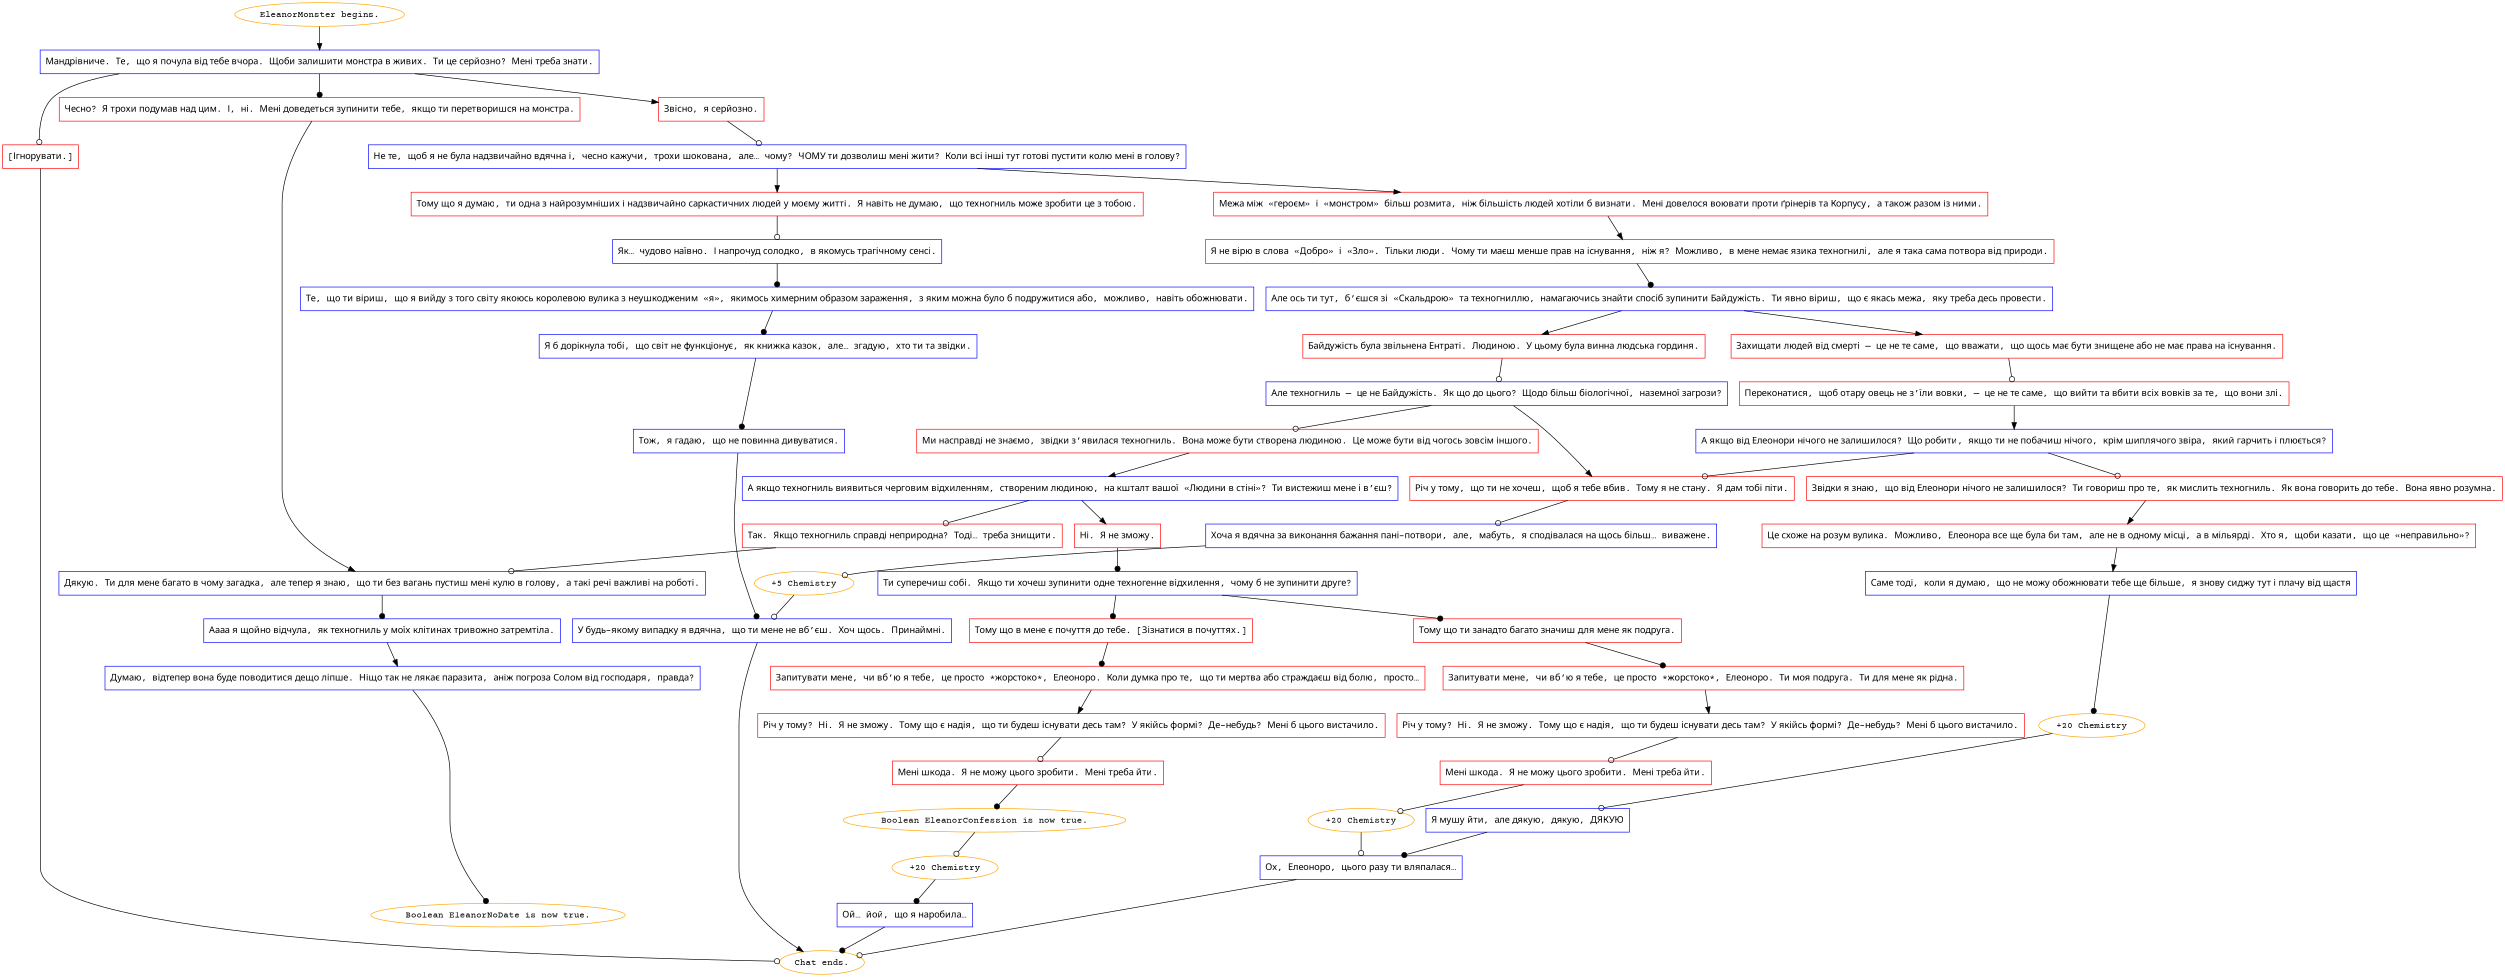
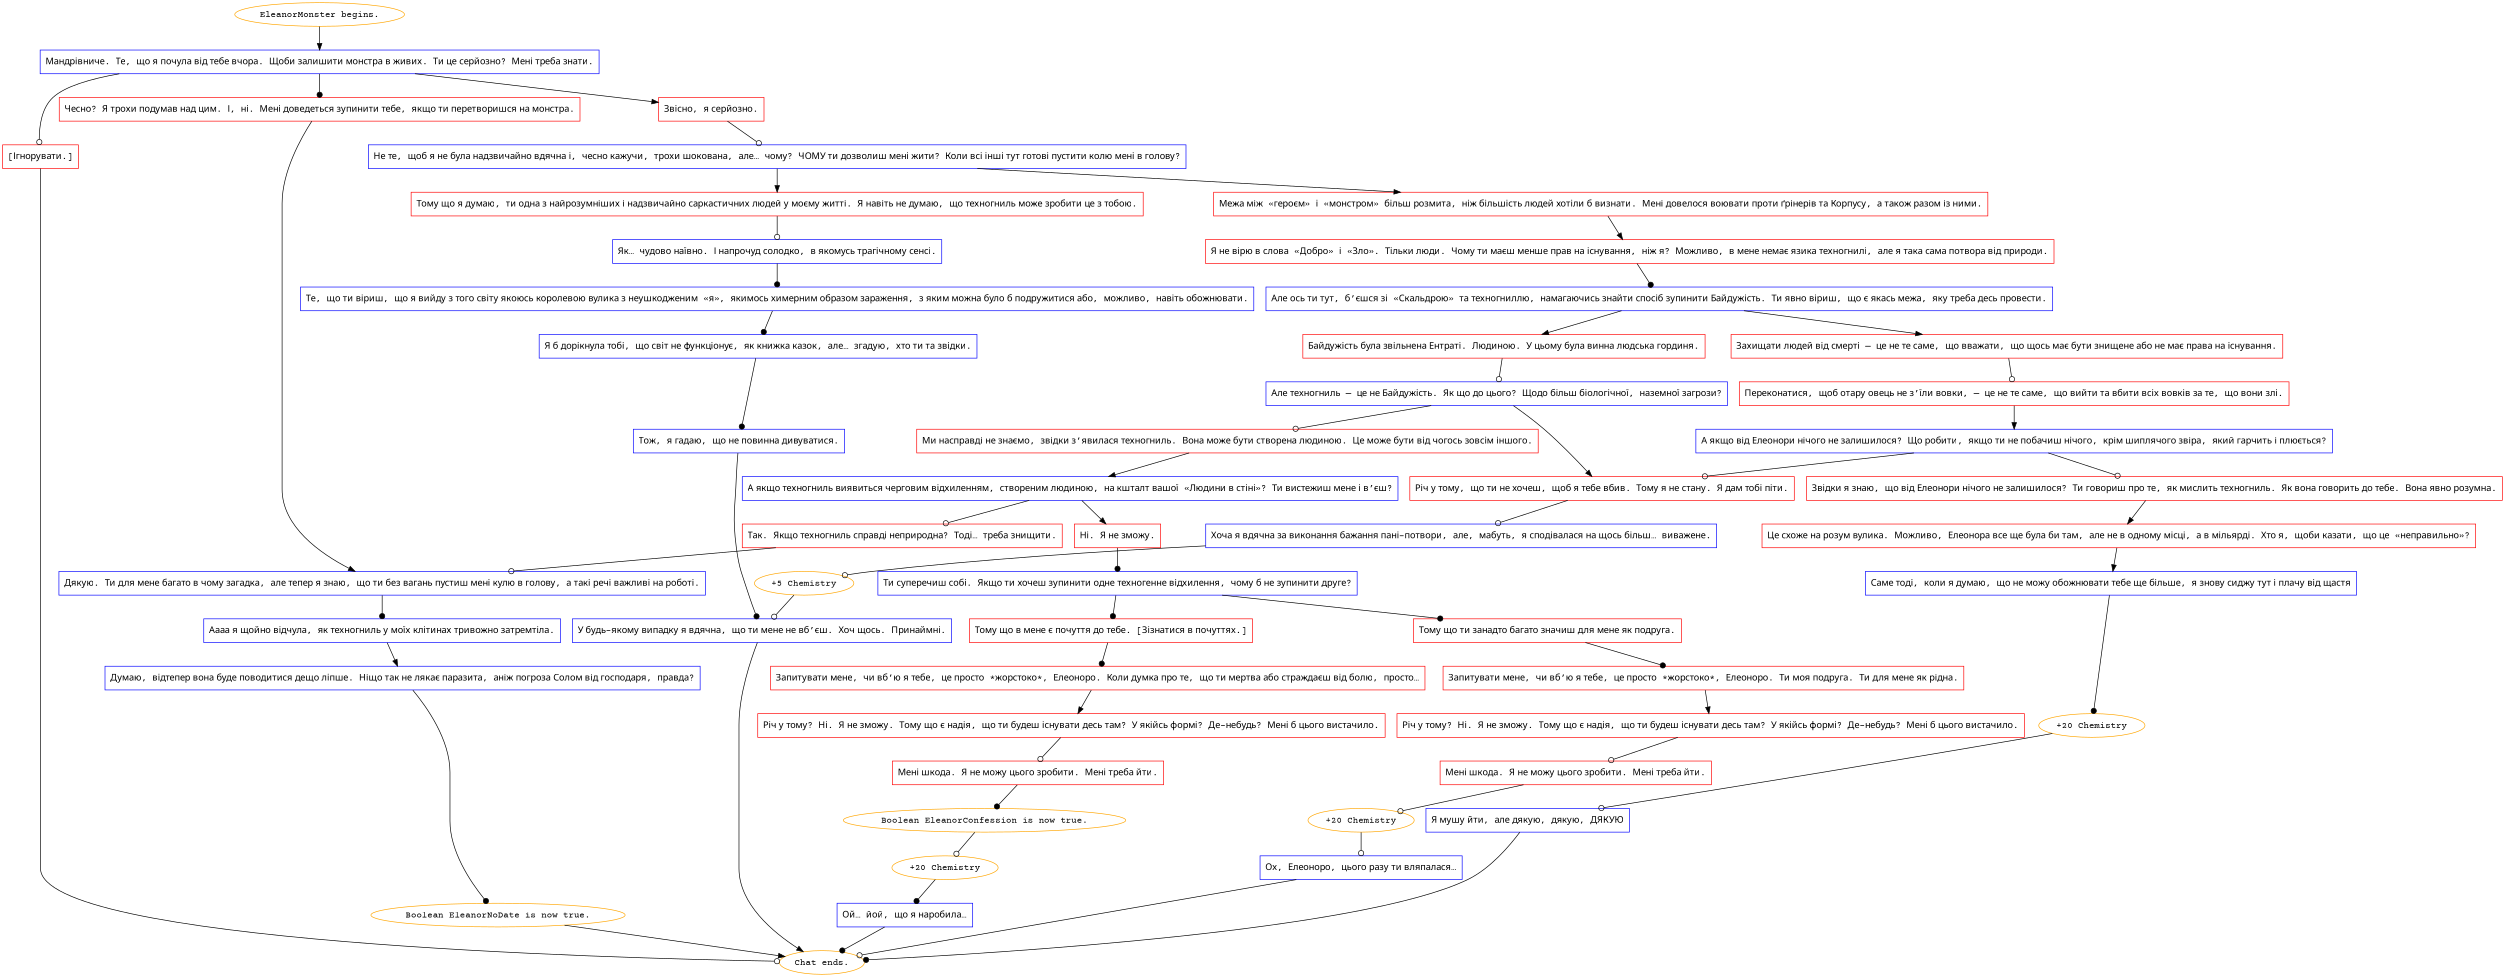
edge "Я мушу йти, але дякую, дякую, ДЯКУЮ" -> "Ох, Елеоноро, цього разу ти вляпалася…": now "Я мушу йти, але дякую, дякую, ДЯКУЮ" -> "Chat ends."
edge "Boolean EleanorNoDate is now true." -> "Chat ends.": added
